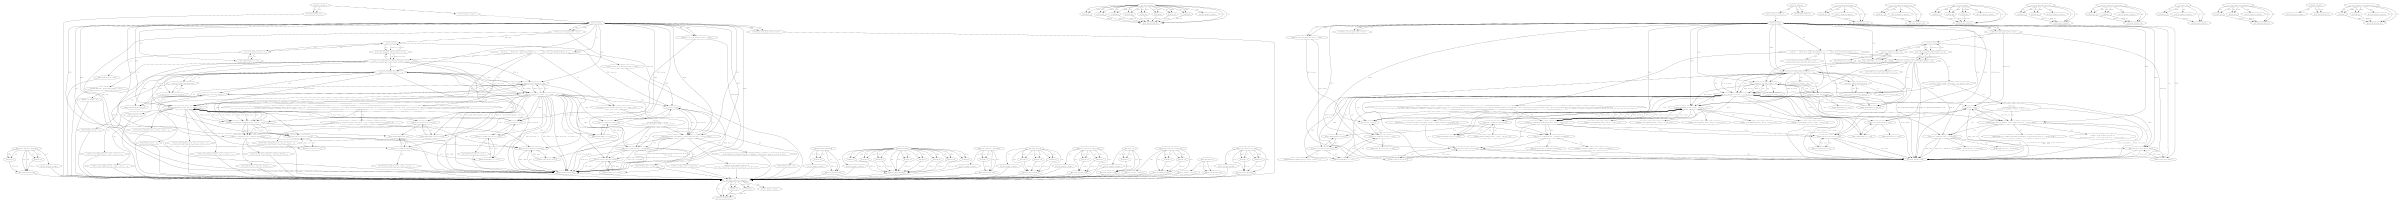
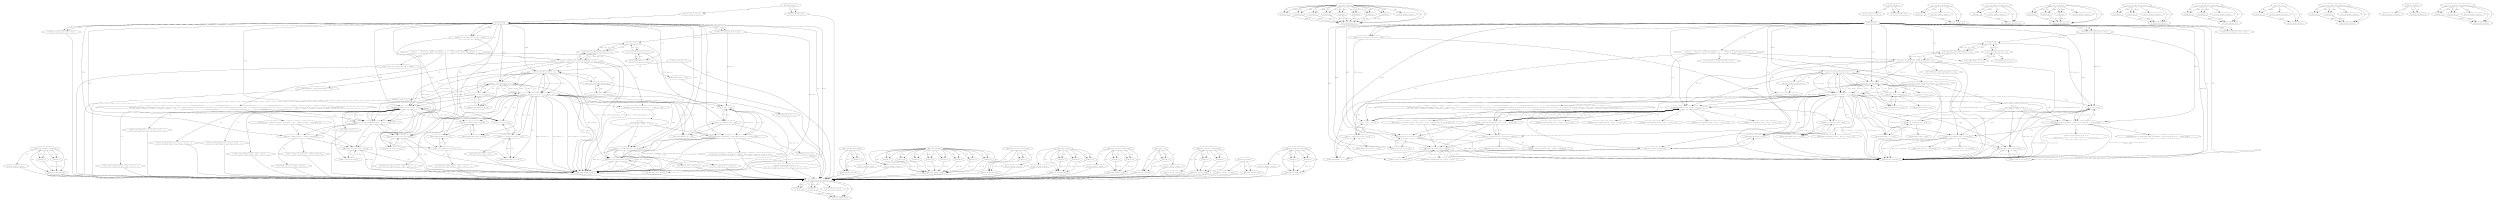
edge "(<operator>.lessThan,id.cluster < 0)" -> "(LITERAL,0,id.cluster < 0)": reversed
node "(LITERAL,0,id.cluster <= 0)": removed
node "(IDENTIFIER,id,id.cluster <= 0)": removed
